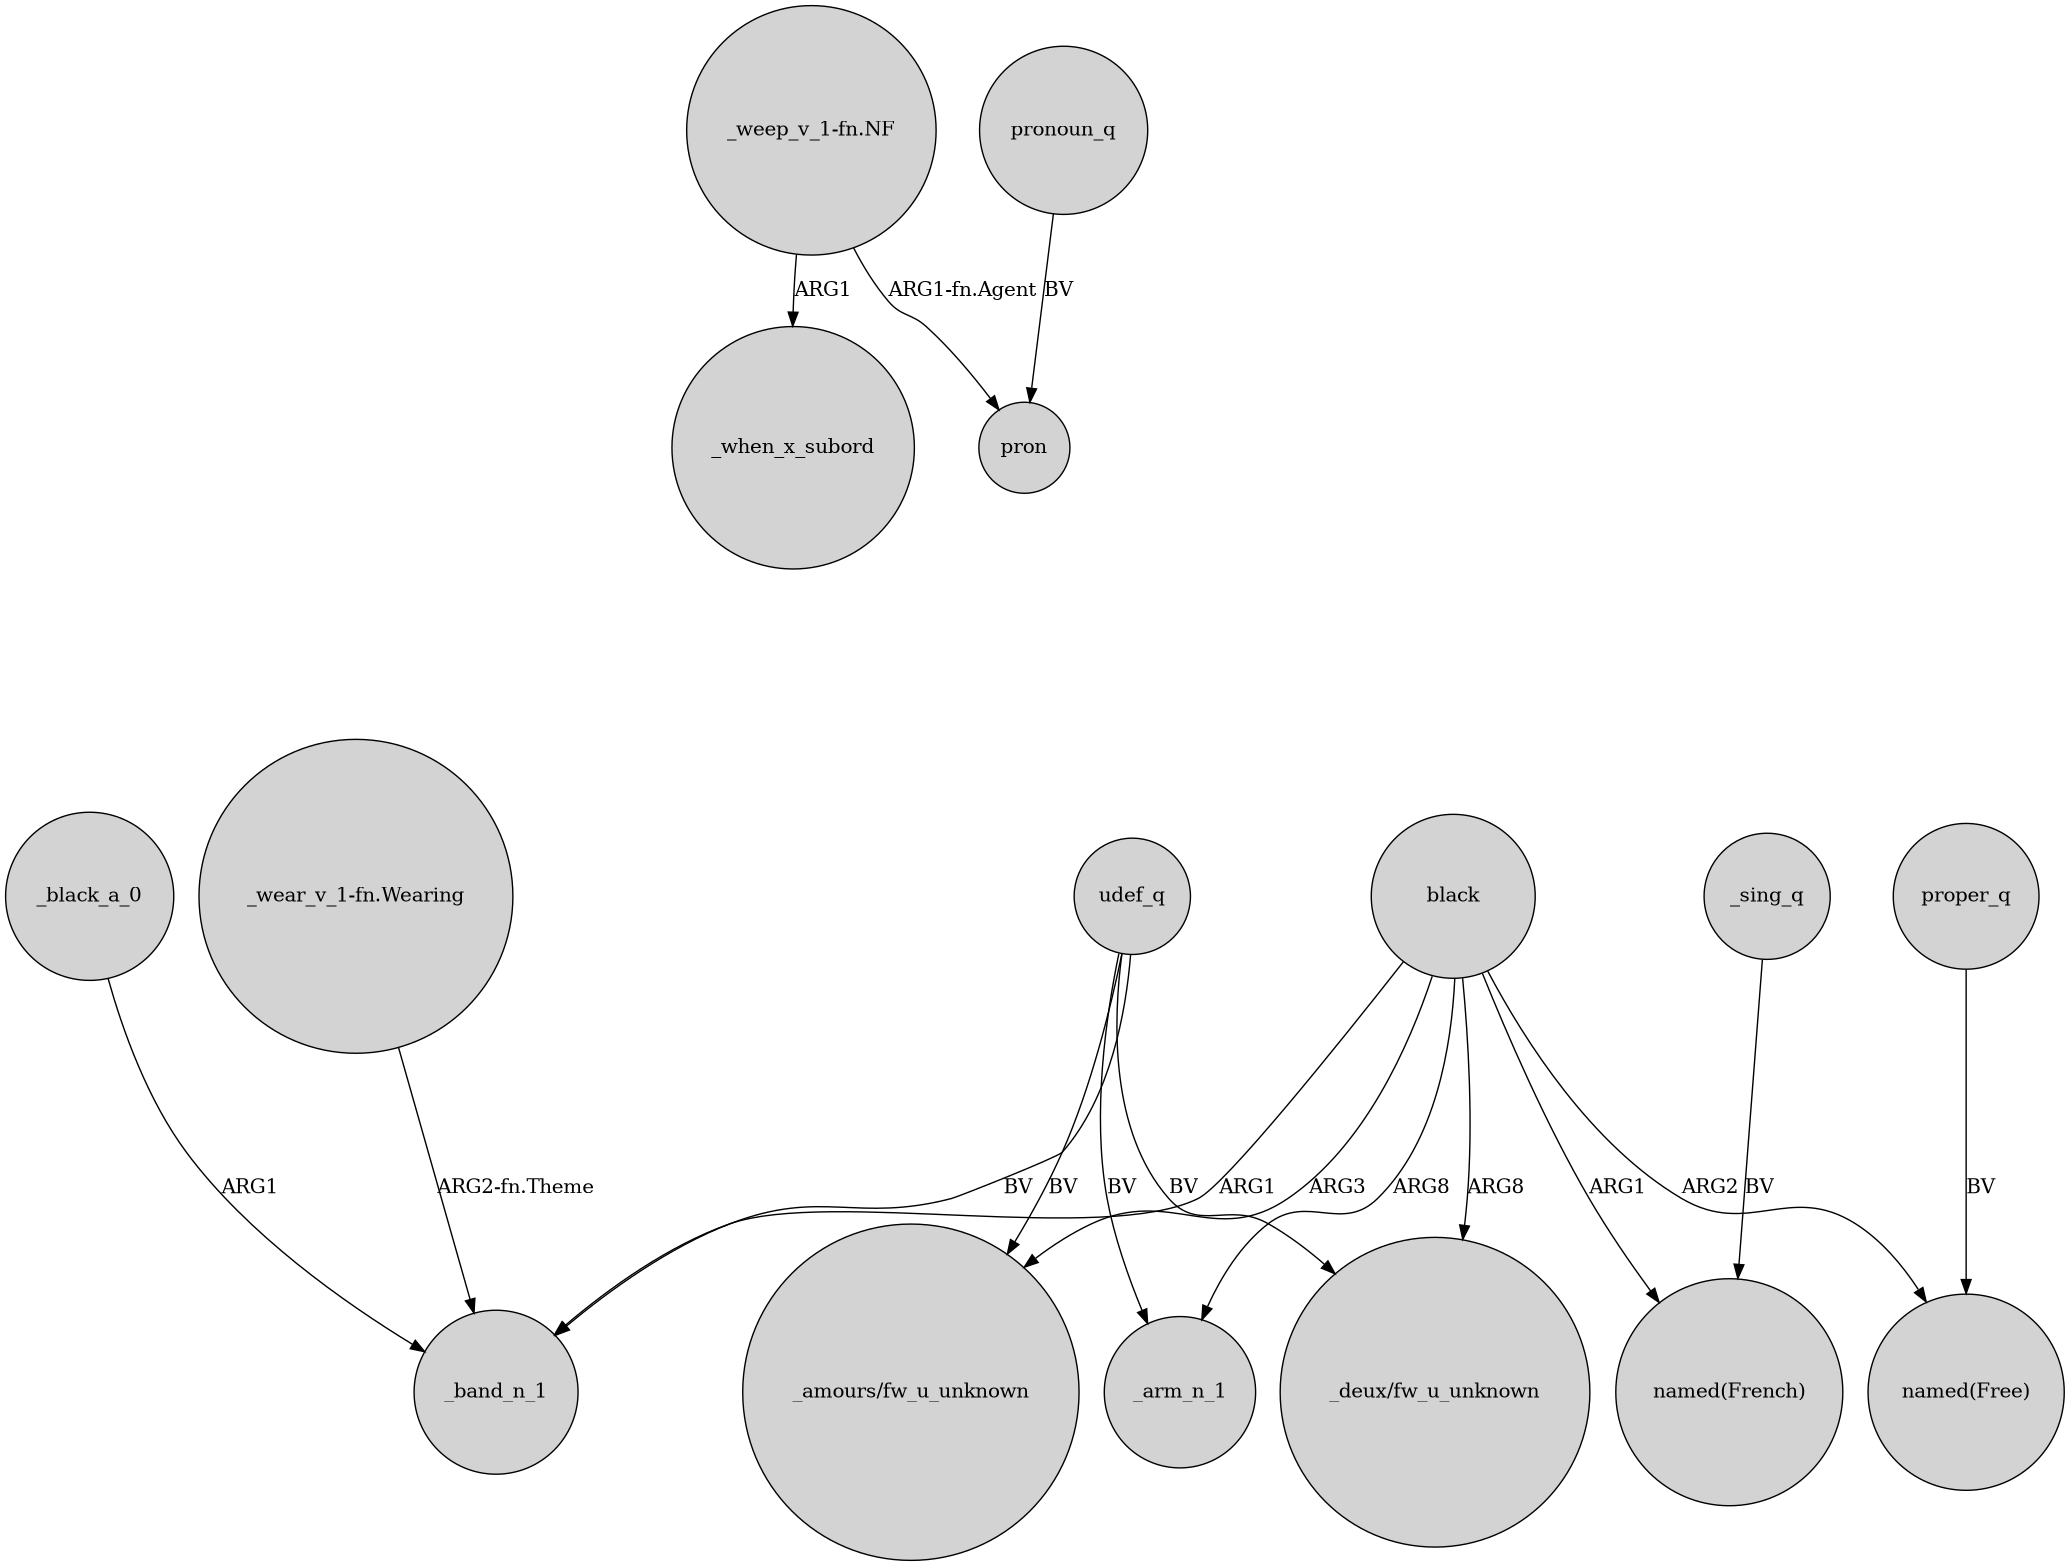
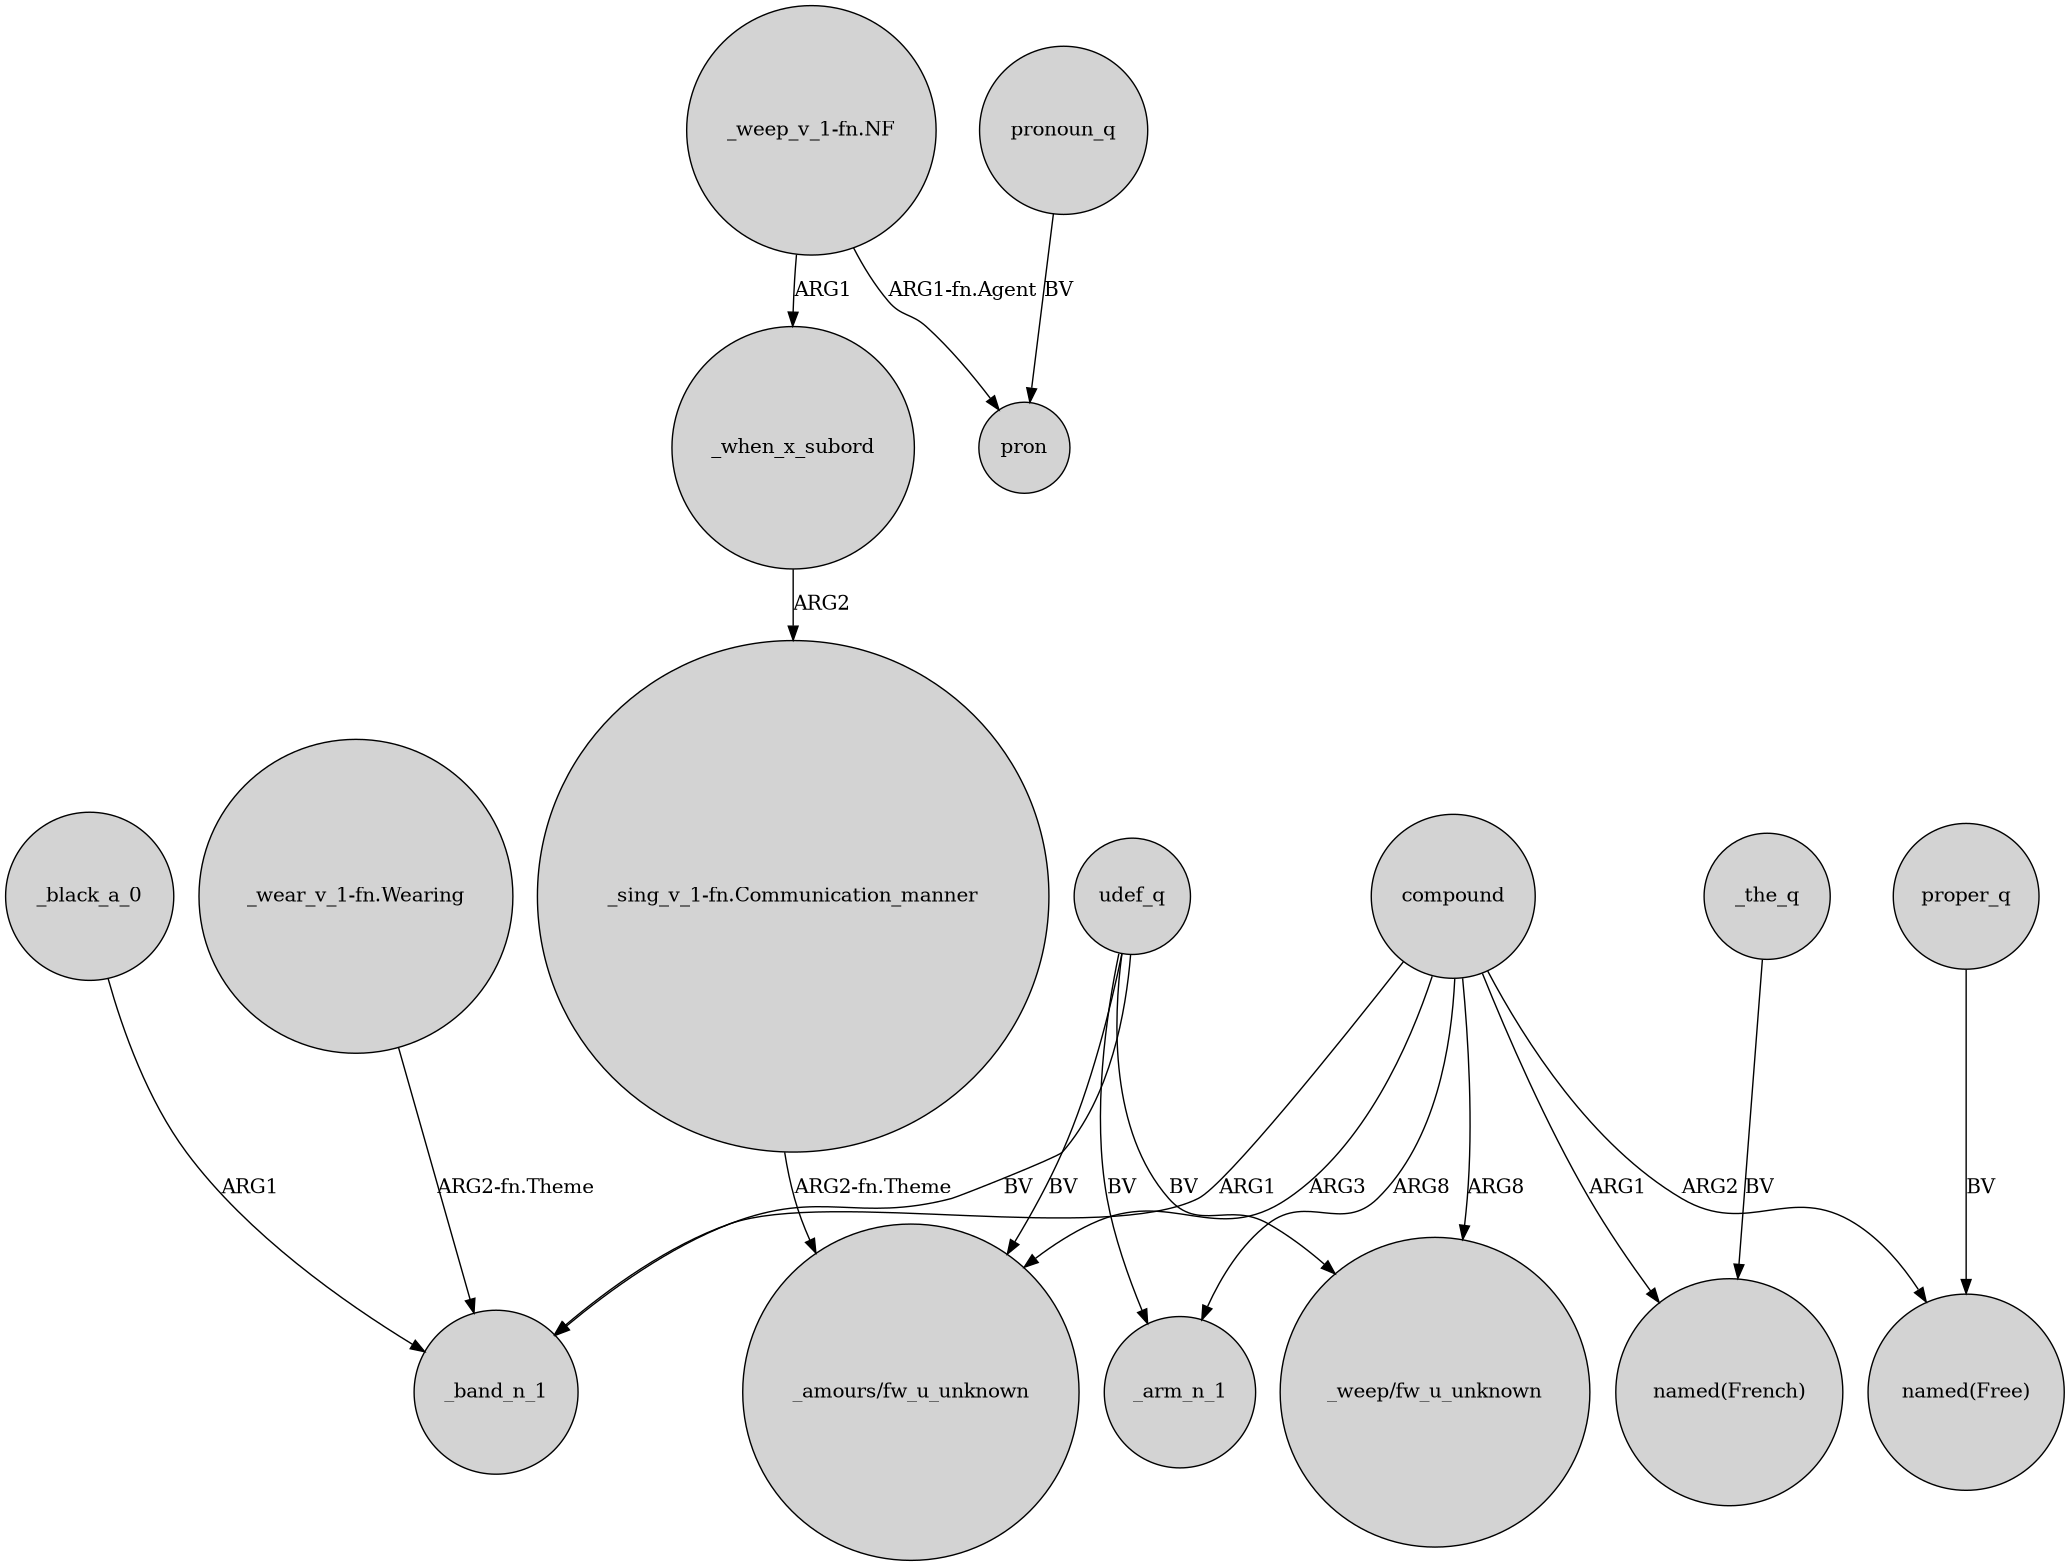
node "_sing_v_1-fn.Communication_manner": added
node "black": label "black" -> "compound"
node "_sing_q": label "_sing_q" -> "_the_q"
node "_deux/fw_u_unknown": label "_deux/fw_u_unknown" -> "_weep/fw_u_unknown"
